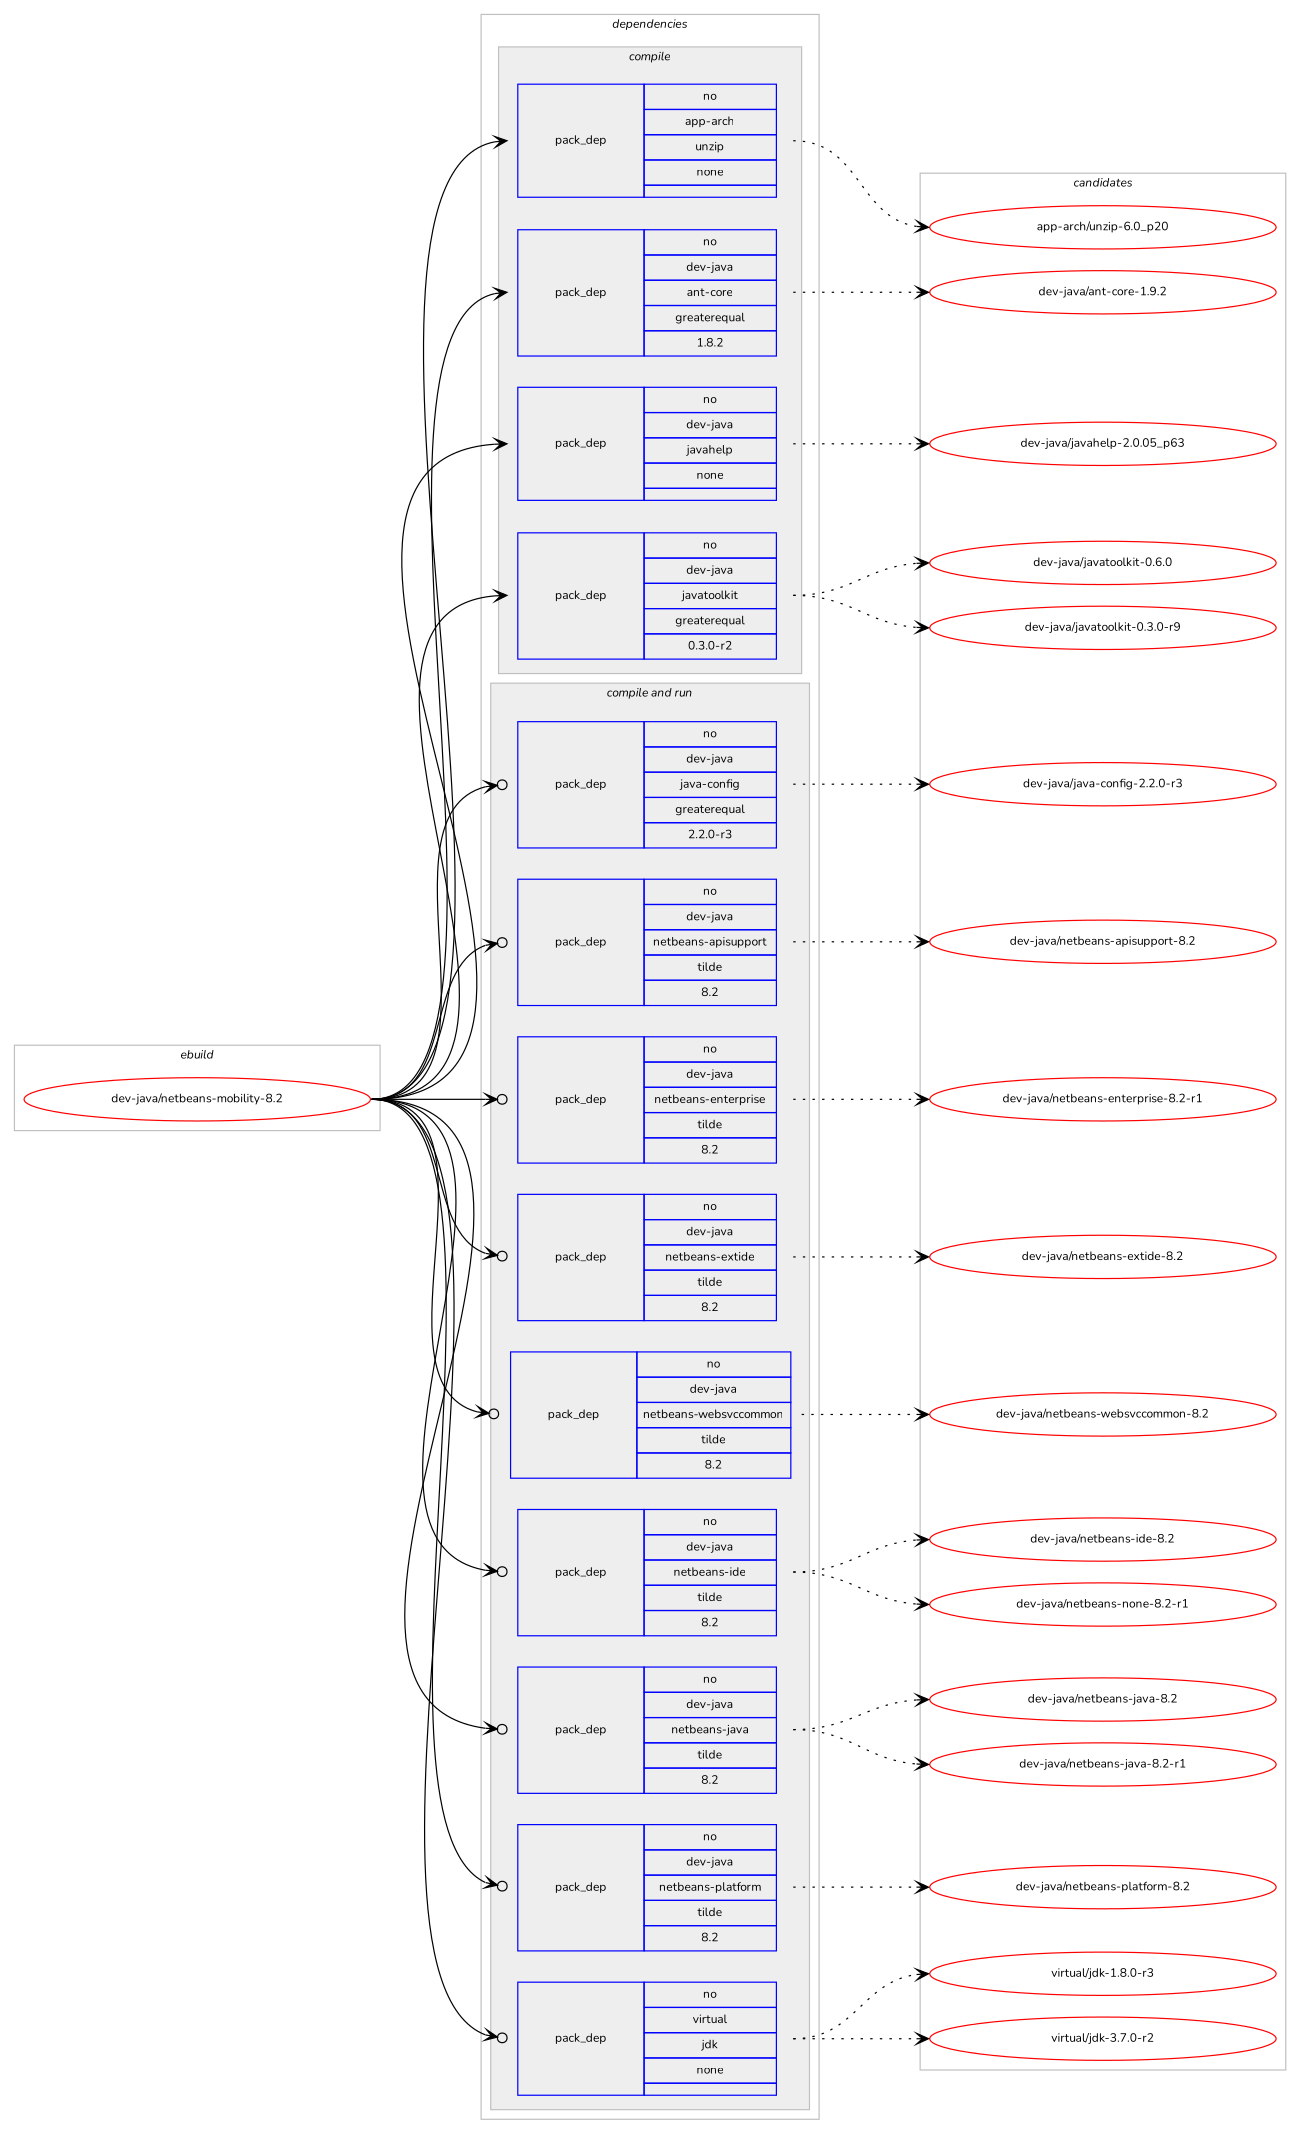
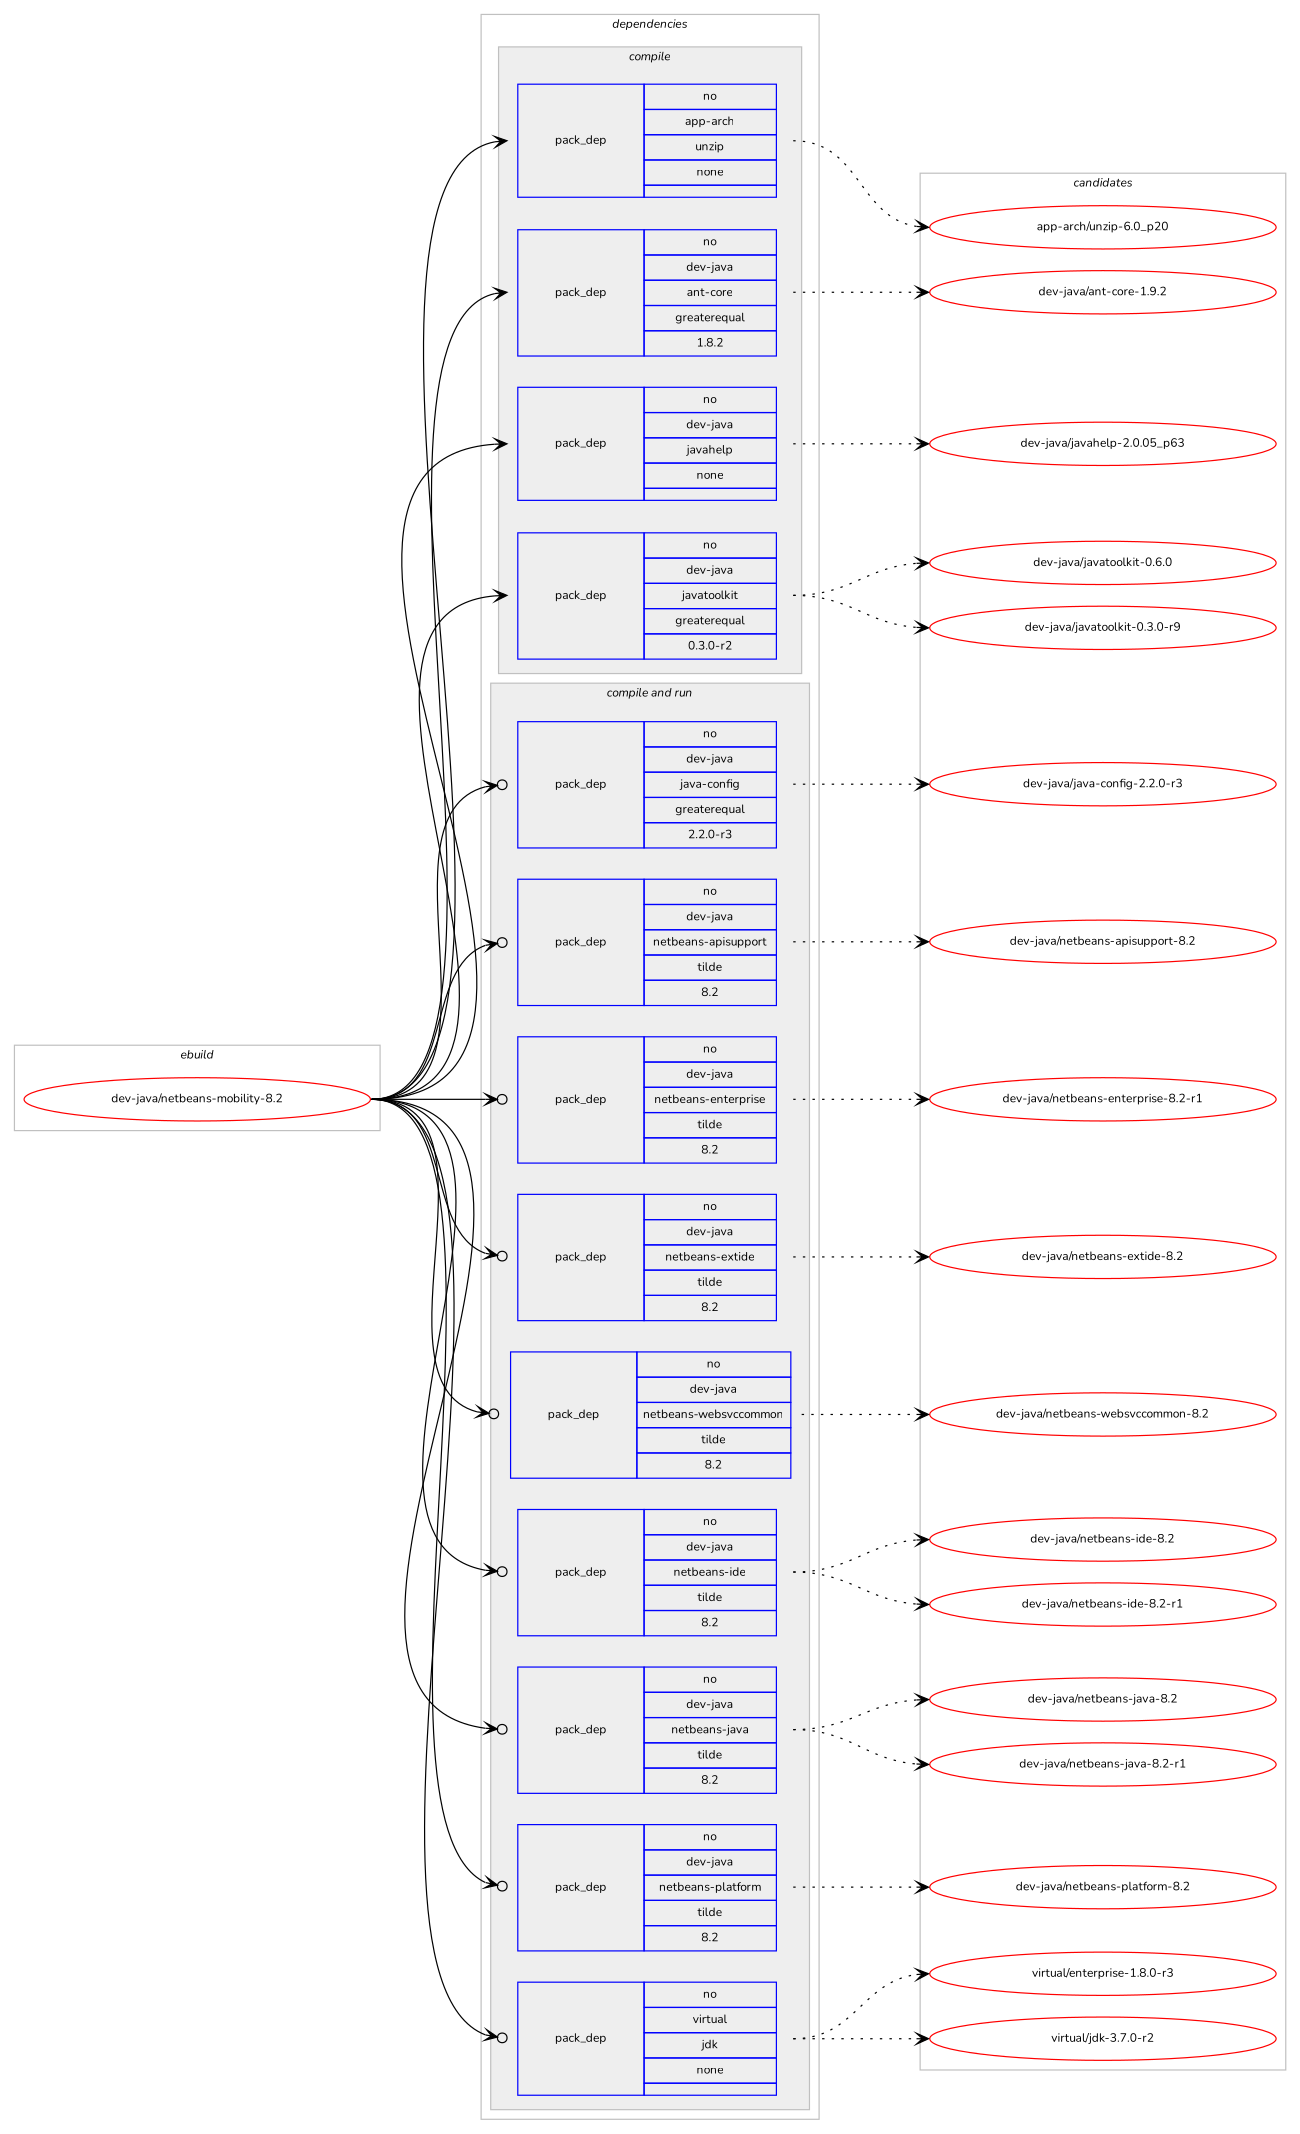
node "dev-java/netbeans-none-8.2-r1": label "dev-java/netbeans-none-8.2-r1" -> "dev-java/netbeans-ide-8.2-r1"
node "virtual/jdk-1.8.0-r3": label "virtual/jdk-1.8.0-r3" -> "virtual/enterprise-1.8.0-r3"
